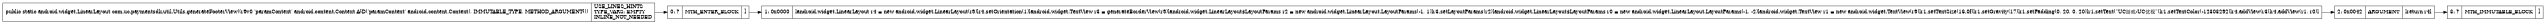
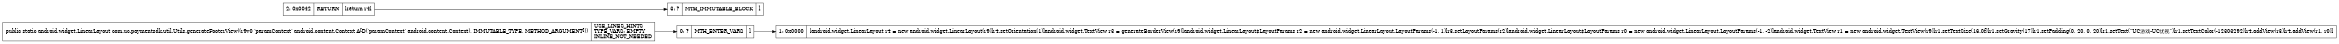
node "0: ?": text "MTH_ENTER_BLOCK" -> "MTH_ENTER_VARS"
edge "1: 0x0000" -> "2: 0x0042": removed
node "2: 0x0042": text "ARGUMENT" -> "RETURN"
